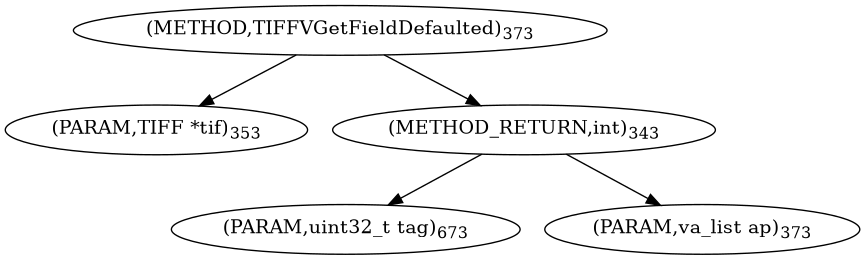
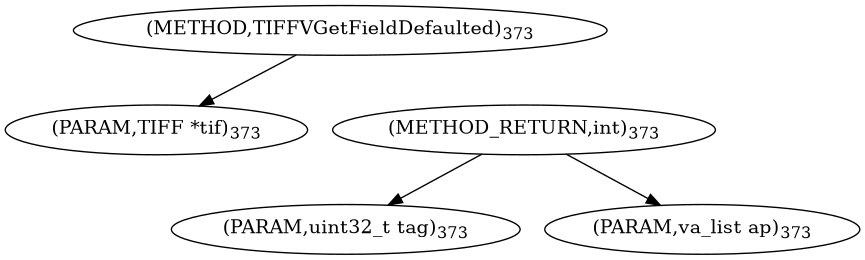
edge "(METHOD,TIFFVGetFieldDefaulted)" -> "(METHOD_RETURN,int)": removed
node "(PARAM,TIFF *tif)": text "353" -> "373"
node "(METHOD_RETURN,int)": text "343" -> "373"
node "(PARAM,uint32_t tag)": text "673" -> "373"
